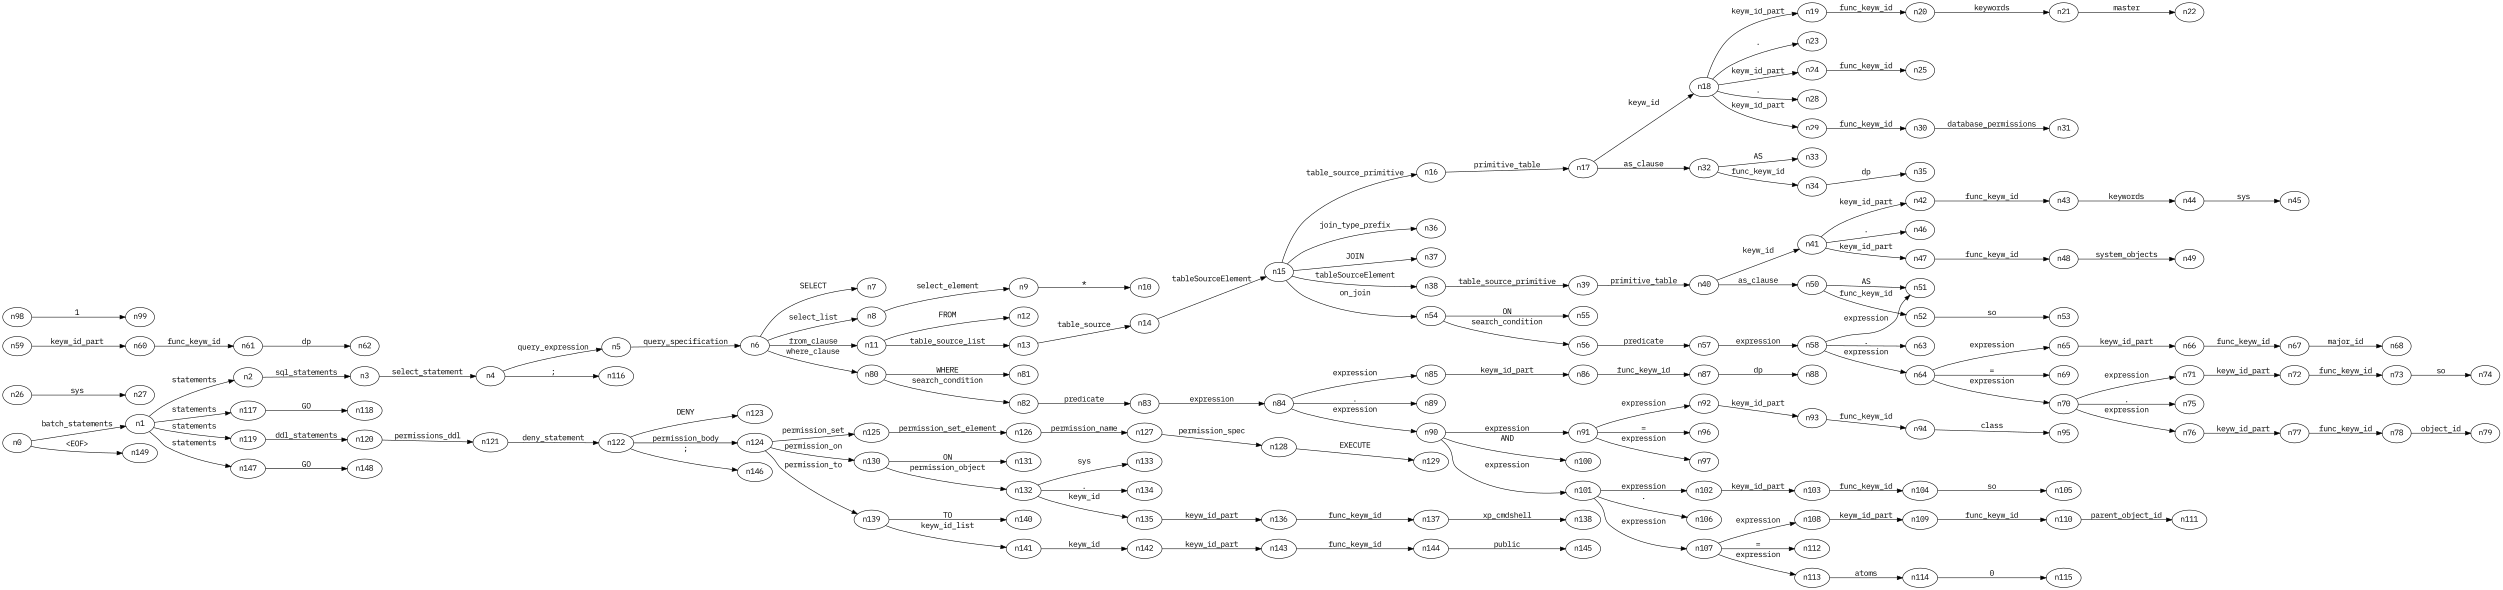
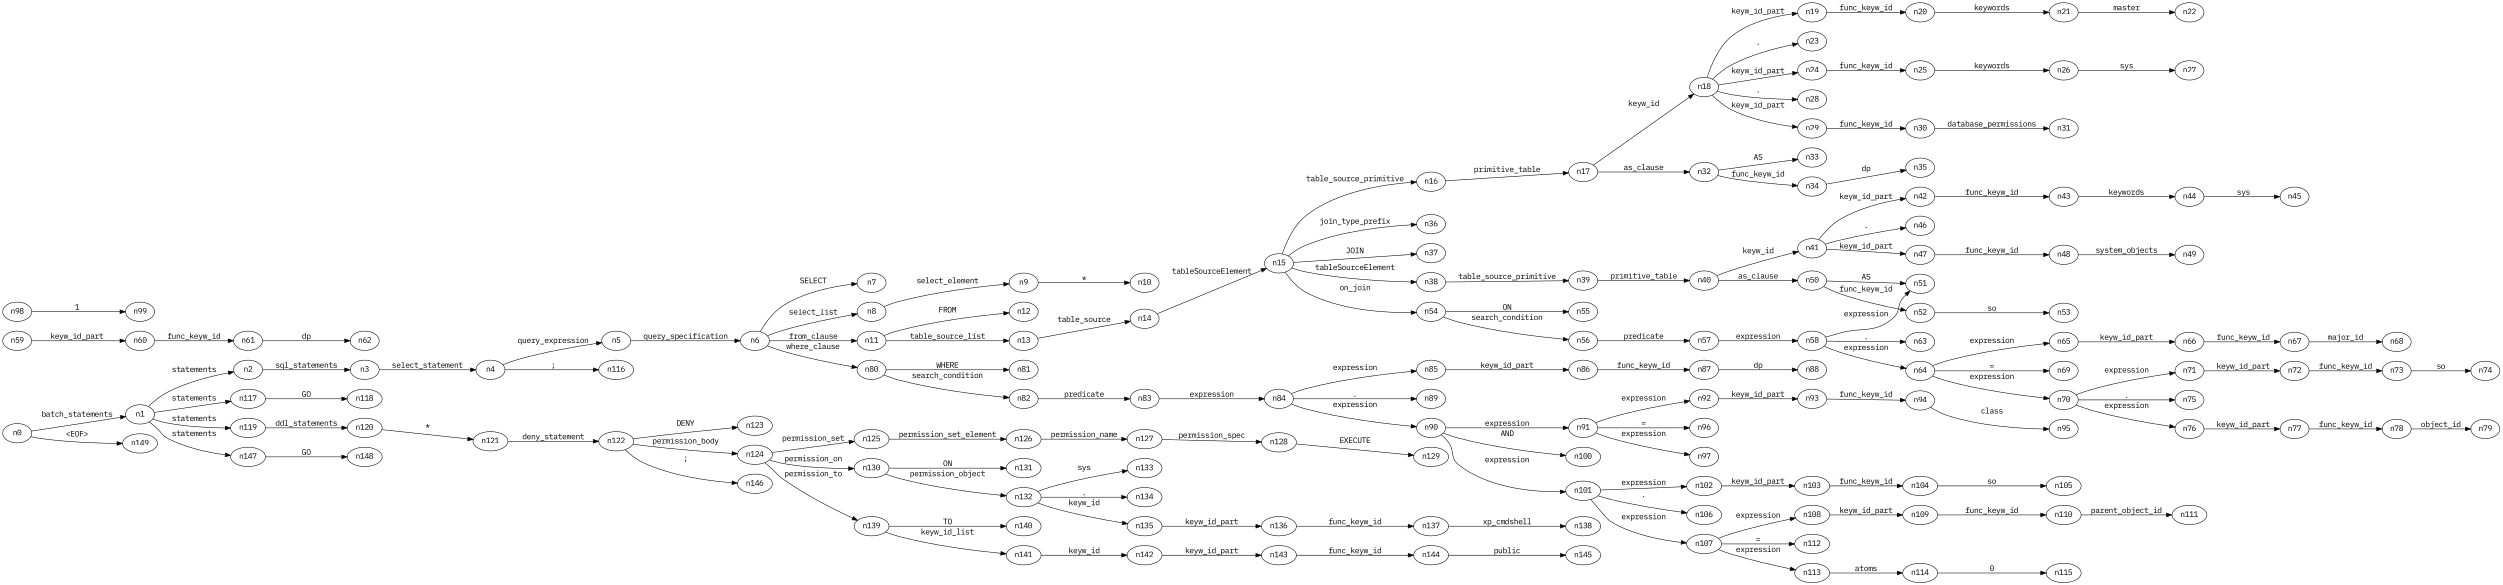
edge "n25" -> "n26": added, label "keywords"
edge "n120" -> "n121": label "permissions_ddl" -> "*"
